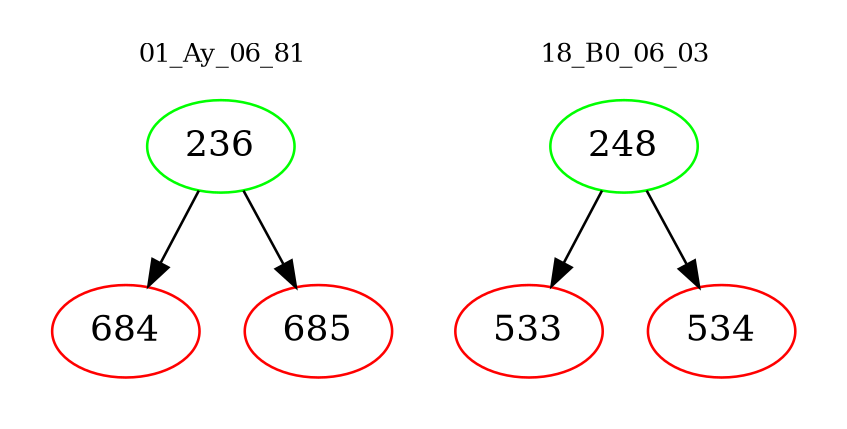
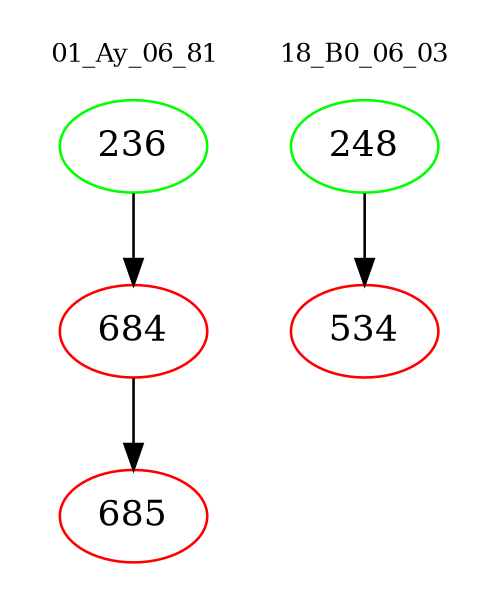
edge "236" -> "685": now "684" -> "685"
node "533": removed
